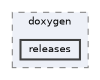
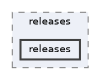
cluster "doxygen": label "doxygen" -> "releases"
